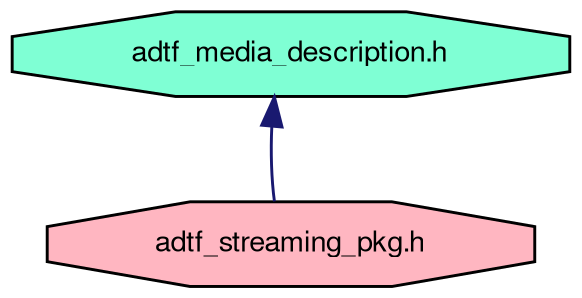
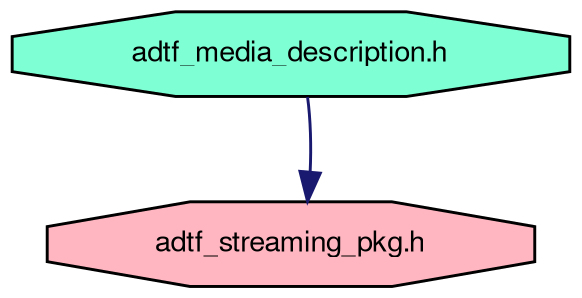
edge "adtf_streaming_pkg.h" -> "adtf_media_description.h": reversed
